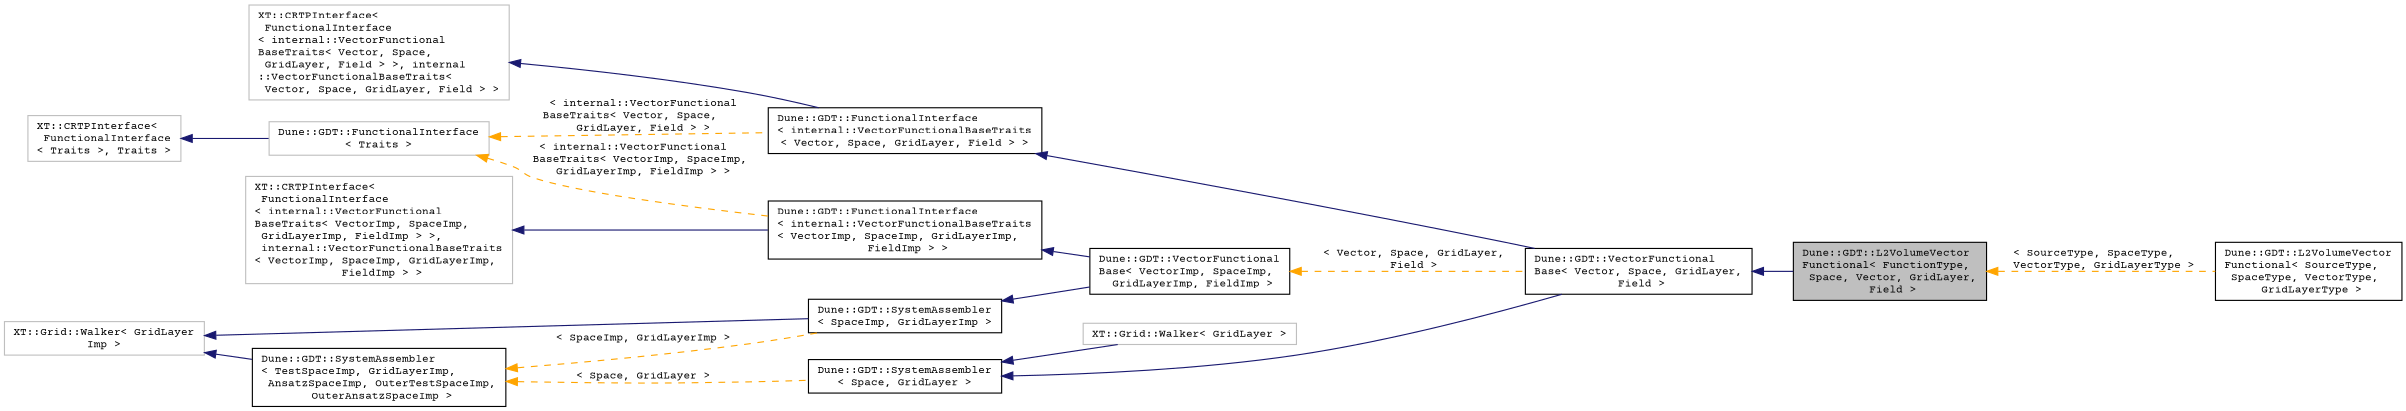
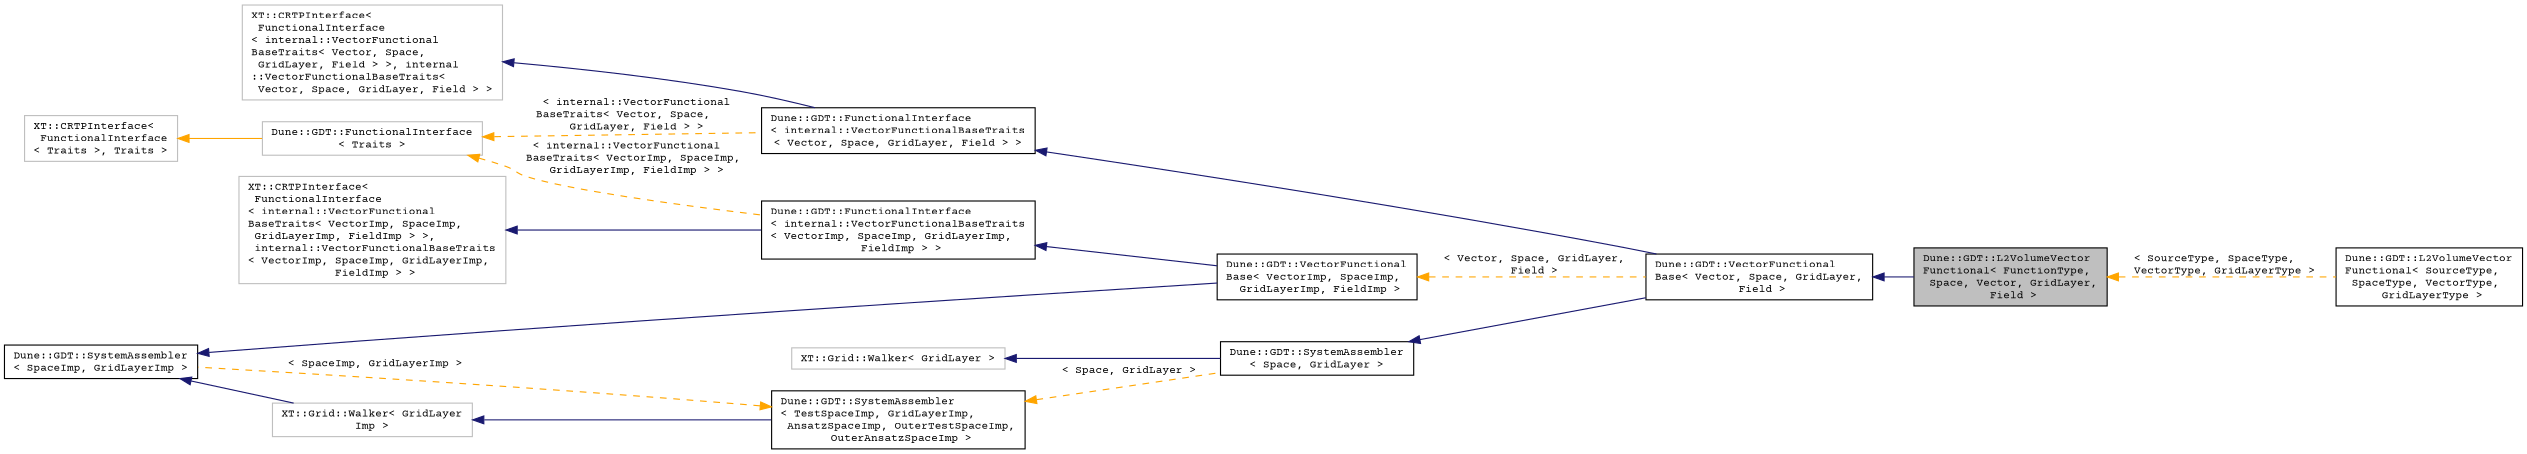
edge "Dune::GDT::FunctionalInterface < Traits >" -> "XT::CRTPInterface< FunctionalInterface < Traits >, Traits >": color midnightblue -> orange
edge "Dune::GDT::SystemAssembler < SpaceImp, GridLayerImp >" -> "XT::Grid::Walker< GridLayer Imp >": reversed
edge "XT::Grid::Walker< GridLayer >" -> "Dune::GDT::SystemAssembler < Space, GridLayer >": reversed
